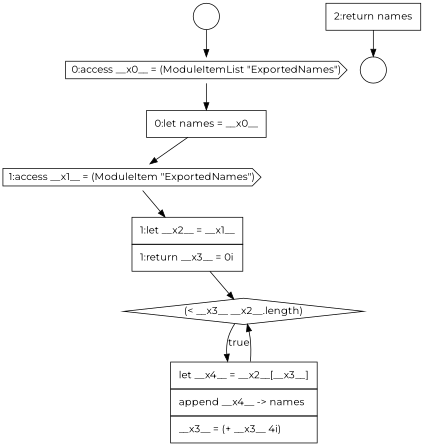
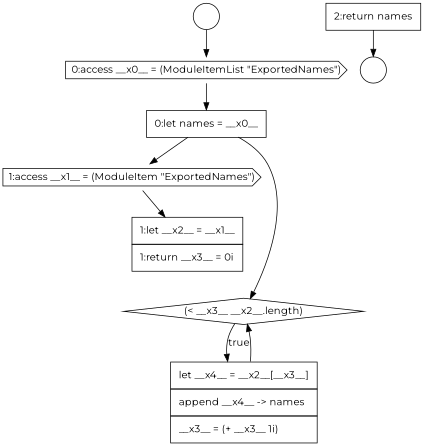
edge "1:let __x2__ = __x1__" -> "(< __x3__ __x2__.length)": now "0:let names = __x0__" -> "(< __x3__ __x2__.length)"
node "let __x4__ = __x2__[__x3__]": text "__x3__ = (+ __x3__ 4i)" -> "__x3__ = (+ __x3__ 1i)"
